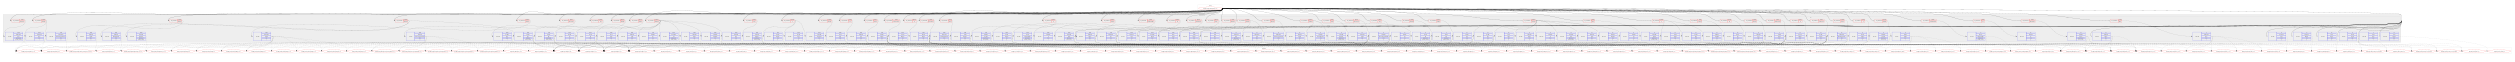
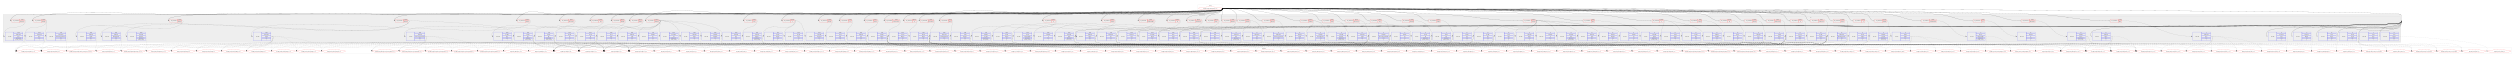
node "portage://media-video/ffmpeg-6.1.1-r7": removed
